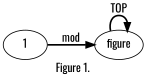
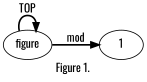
edge "1" -> "figure": reversed
